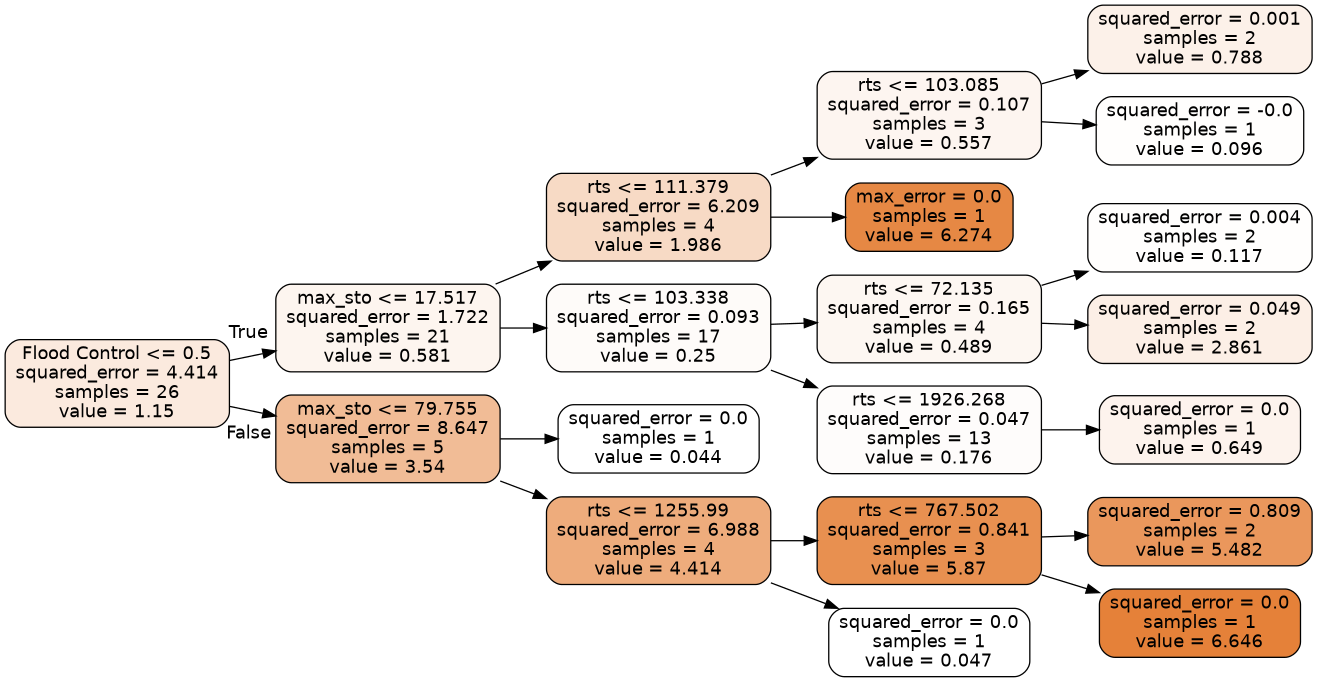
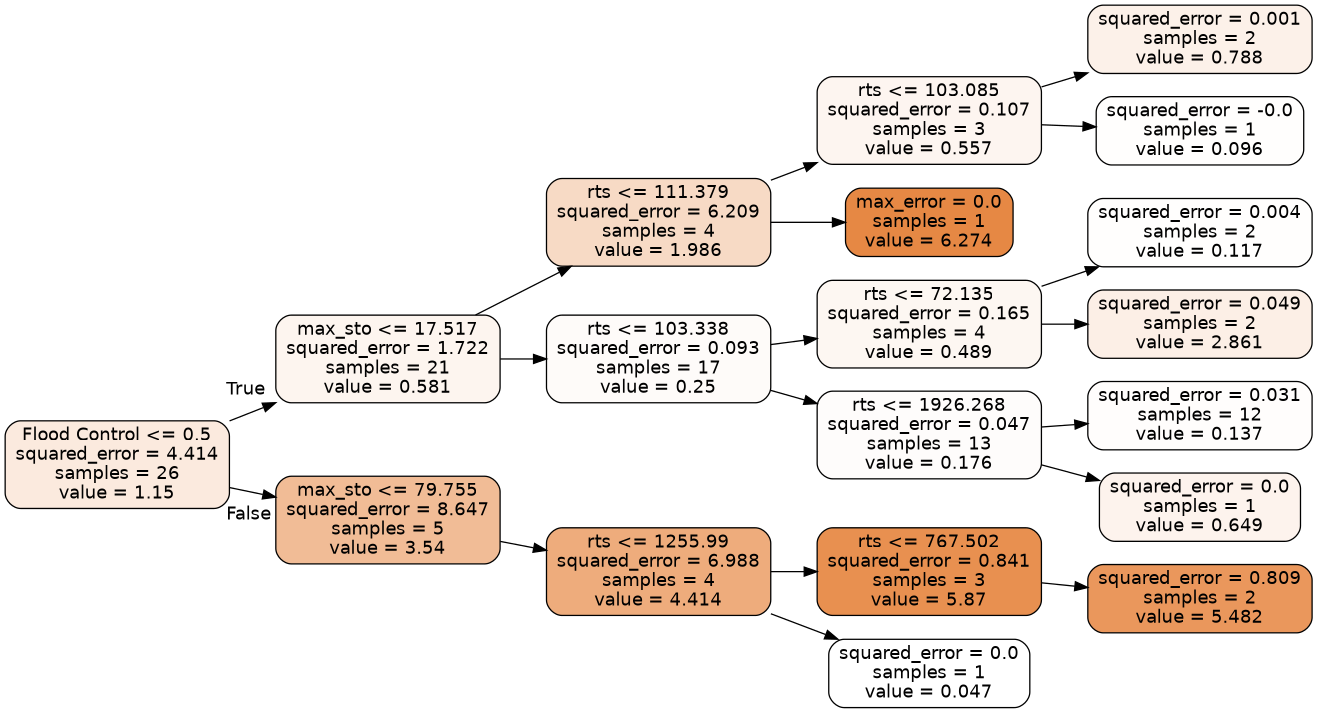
node "squared_error = 0.031 samples = 12 value = 0.137": added
node "squared_error = 0.0 samples = 1 value = 0.044": removed
node "squared_error = 0.0 samples = 1 value = 6.646": removed
